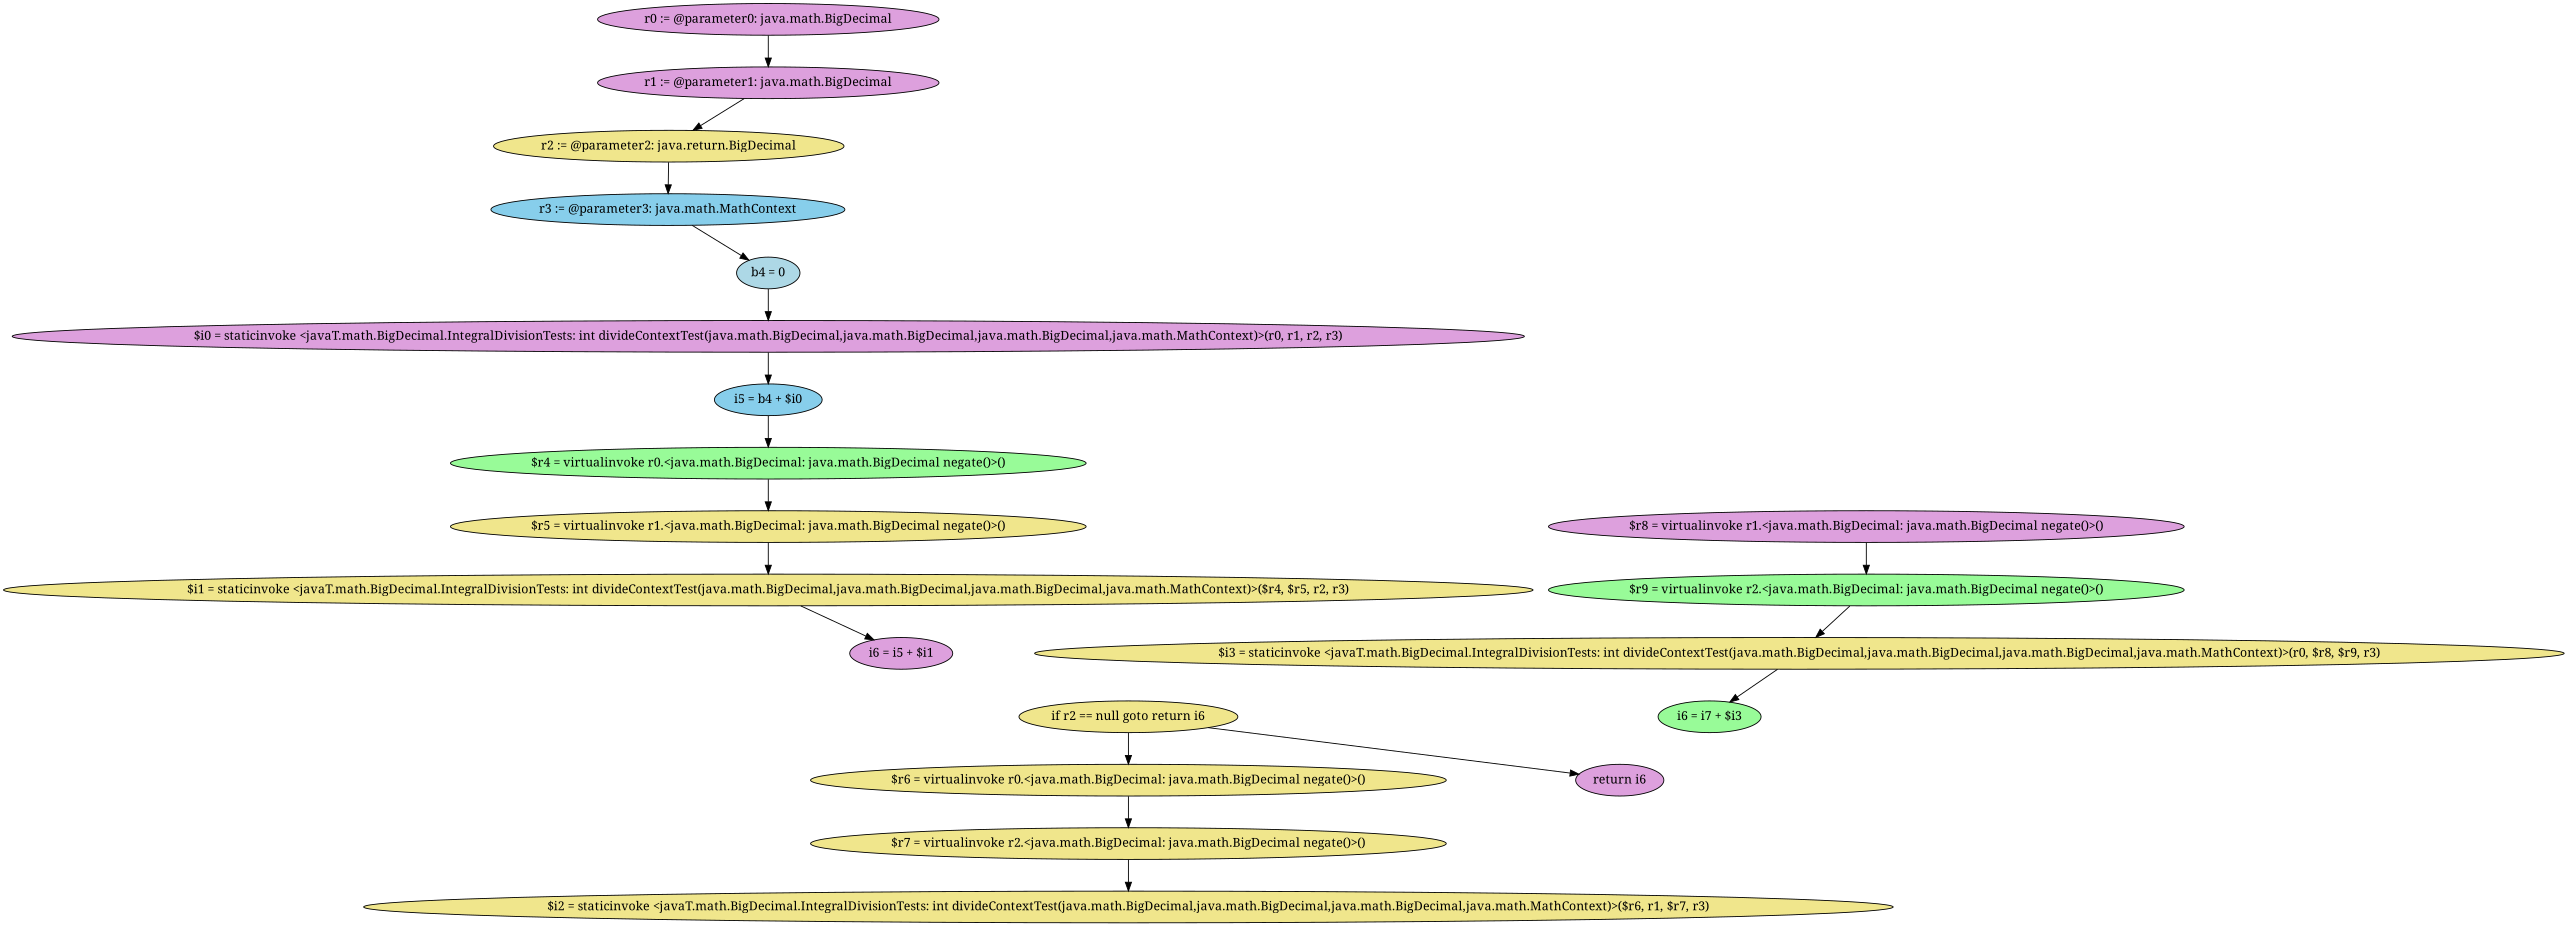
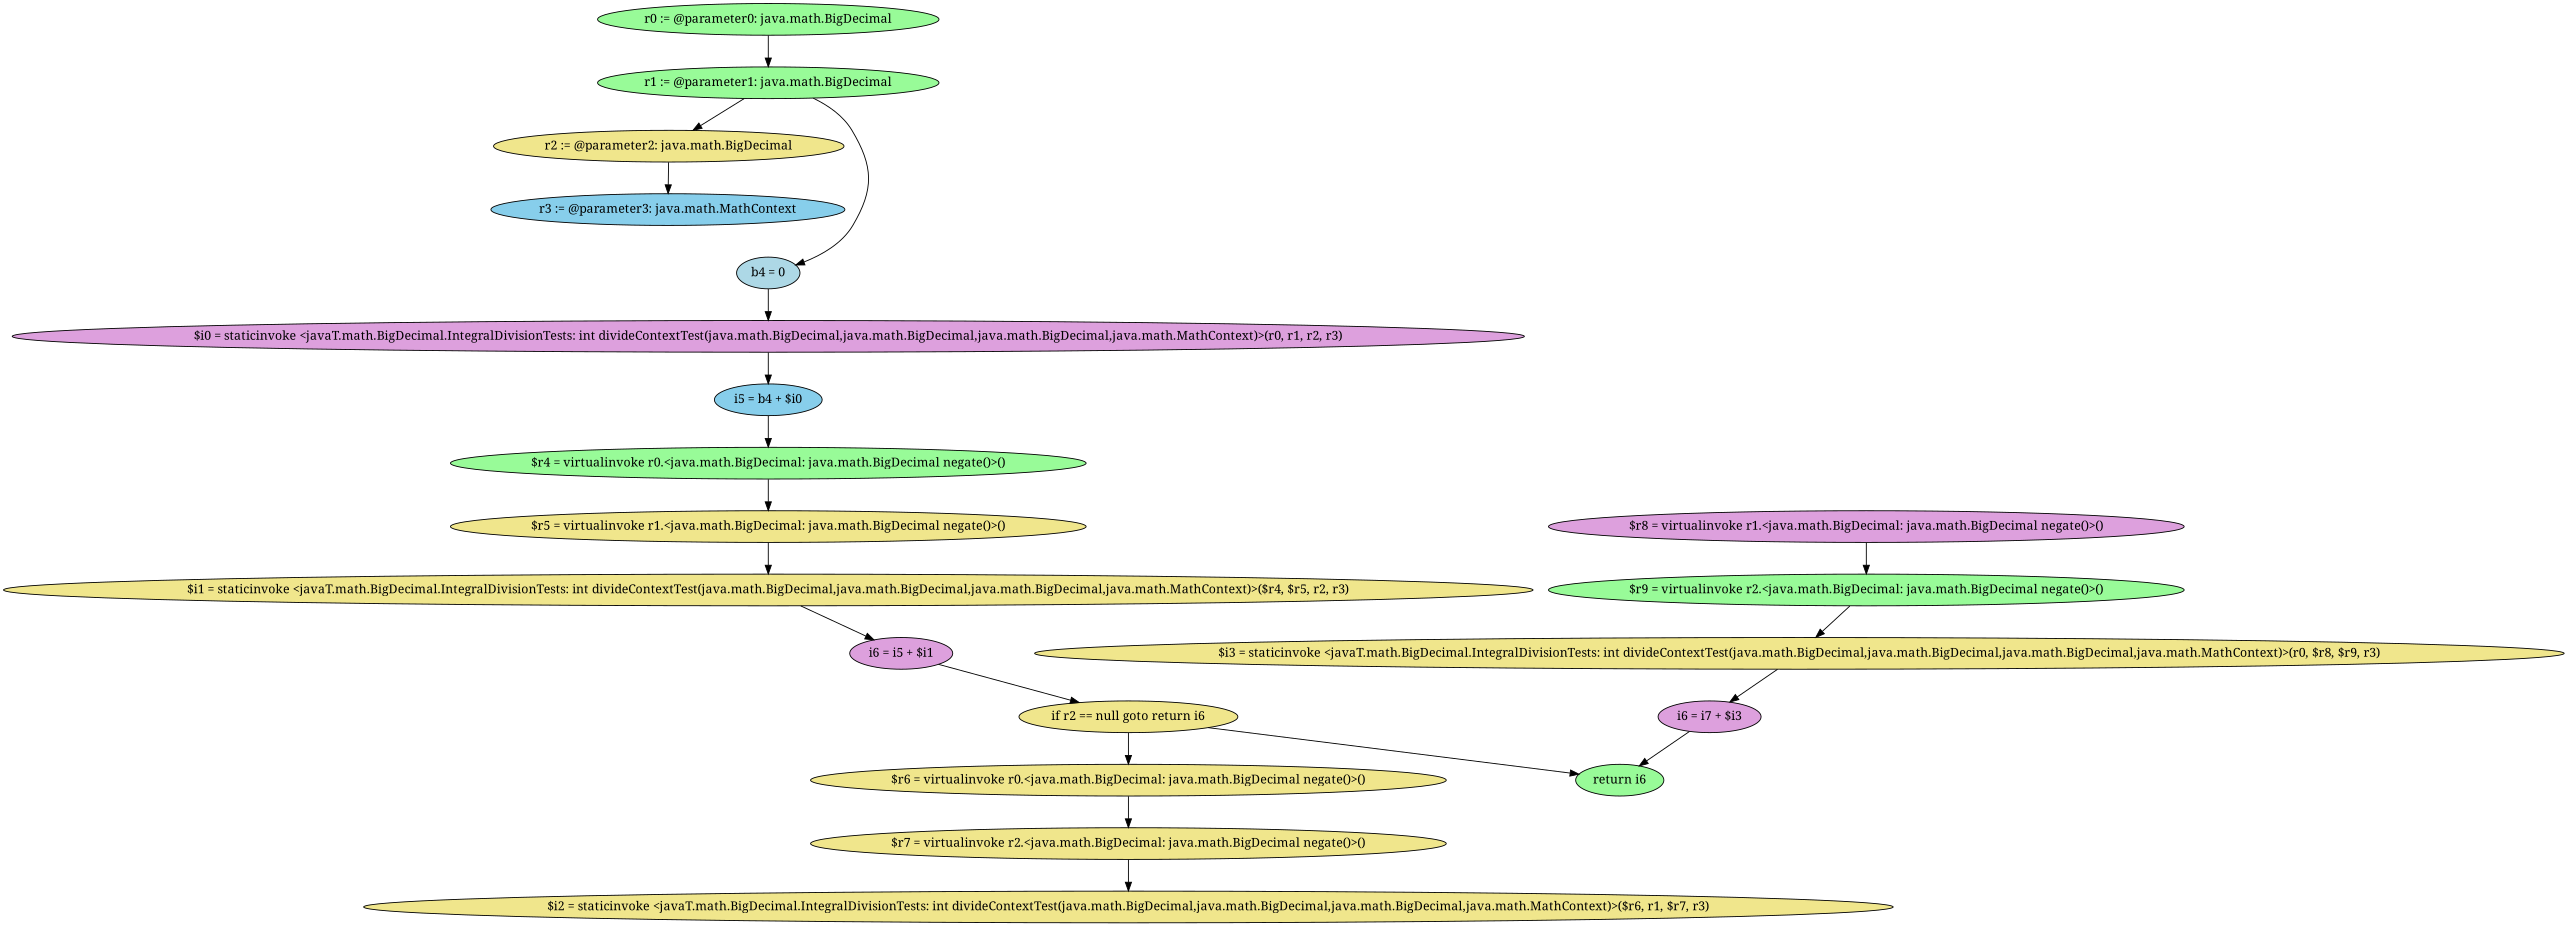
node "r0 := @parameter0: java.math.BigDecimal": fillcolor plum -> palegreen
node "r1 := @parameter1: java.math.BigDecimal": fillcolor plum -> palegreen
node "r2 := @parameter2: java.return.BigDecimal": label "r2 := @parameter2: java.return.BigDecimal" -> "r2 := @parameter2: java.math.BigDecimal"
edge "r3 := @parameter3: java.math.MathContext" -> "b4 = 0": now "r1 := @parameter1: java.math.BigDecimal" -> "b4 = 0"
edge "i6 = i5 + $i1" -> "if r2 == null goto return i6": added
node "i6 = i7 + $i3": fillcolor palegreen -> plum
edge "i6 = i7 + $i3" -> "return i6": added
node "return i6": fillcolor plum -> palegreen
